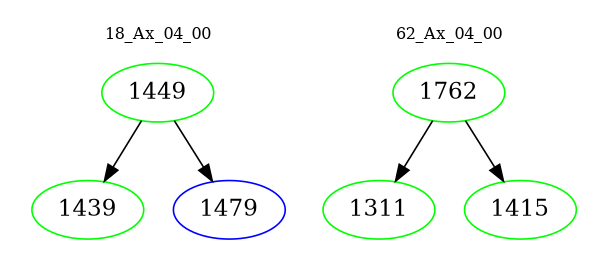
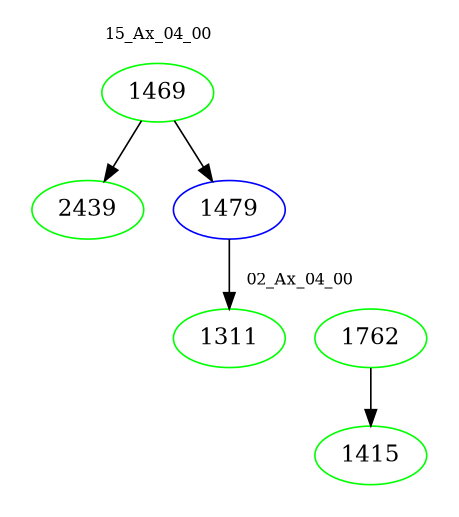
cluster "18_Ax_04_00": label "18_Ax_04_00" -> "15_Ax_04_00"
cluster "62_Ax_04_00": label "62_Ax_04_00" -> "02_Ax_04_00"
node "1449": label "1449" -> "1469"
edge "1762" -> "1311": now "1479" -> "1311"
node "1439": label "1439" -> "2439"
